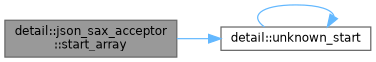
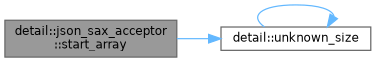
node "detail::unknown_start": label "detail::unknown_start" -> "detail::unknown_size"
